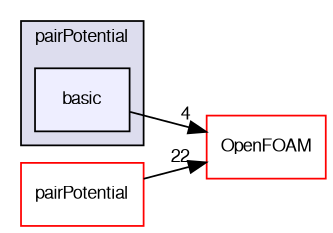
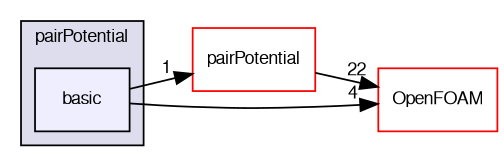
edge "basic" -> "pairPotential": added
